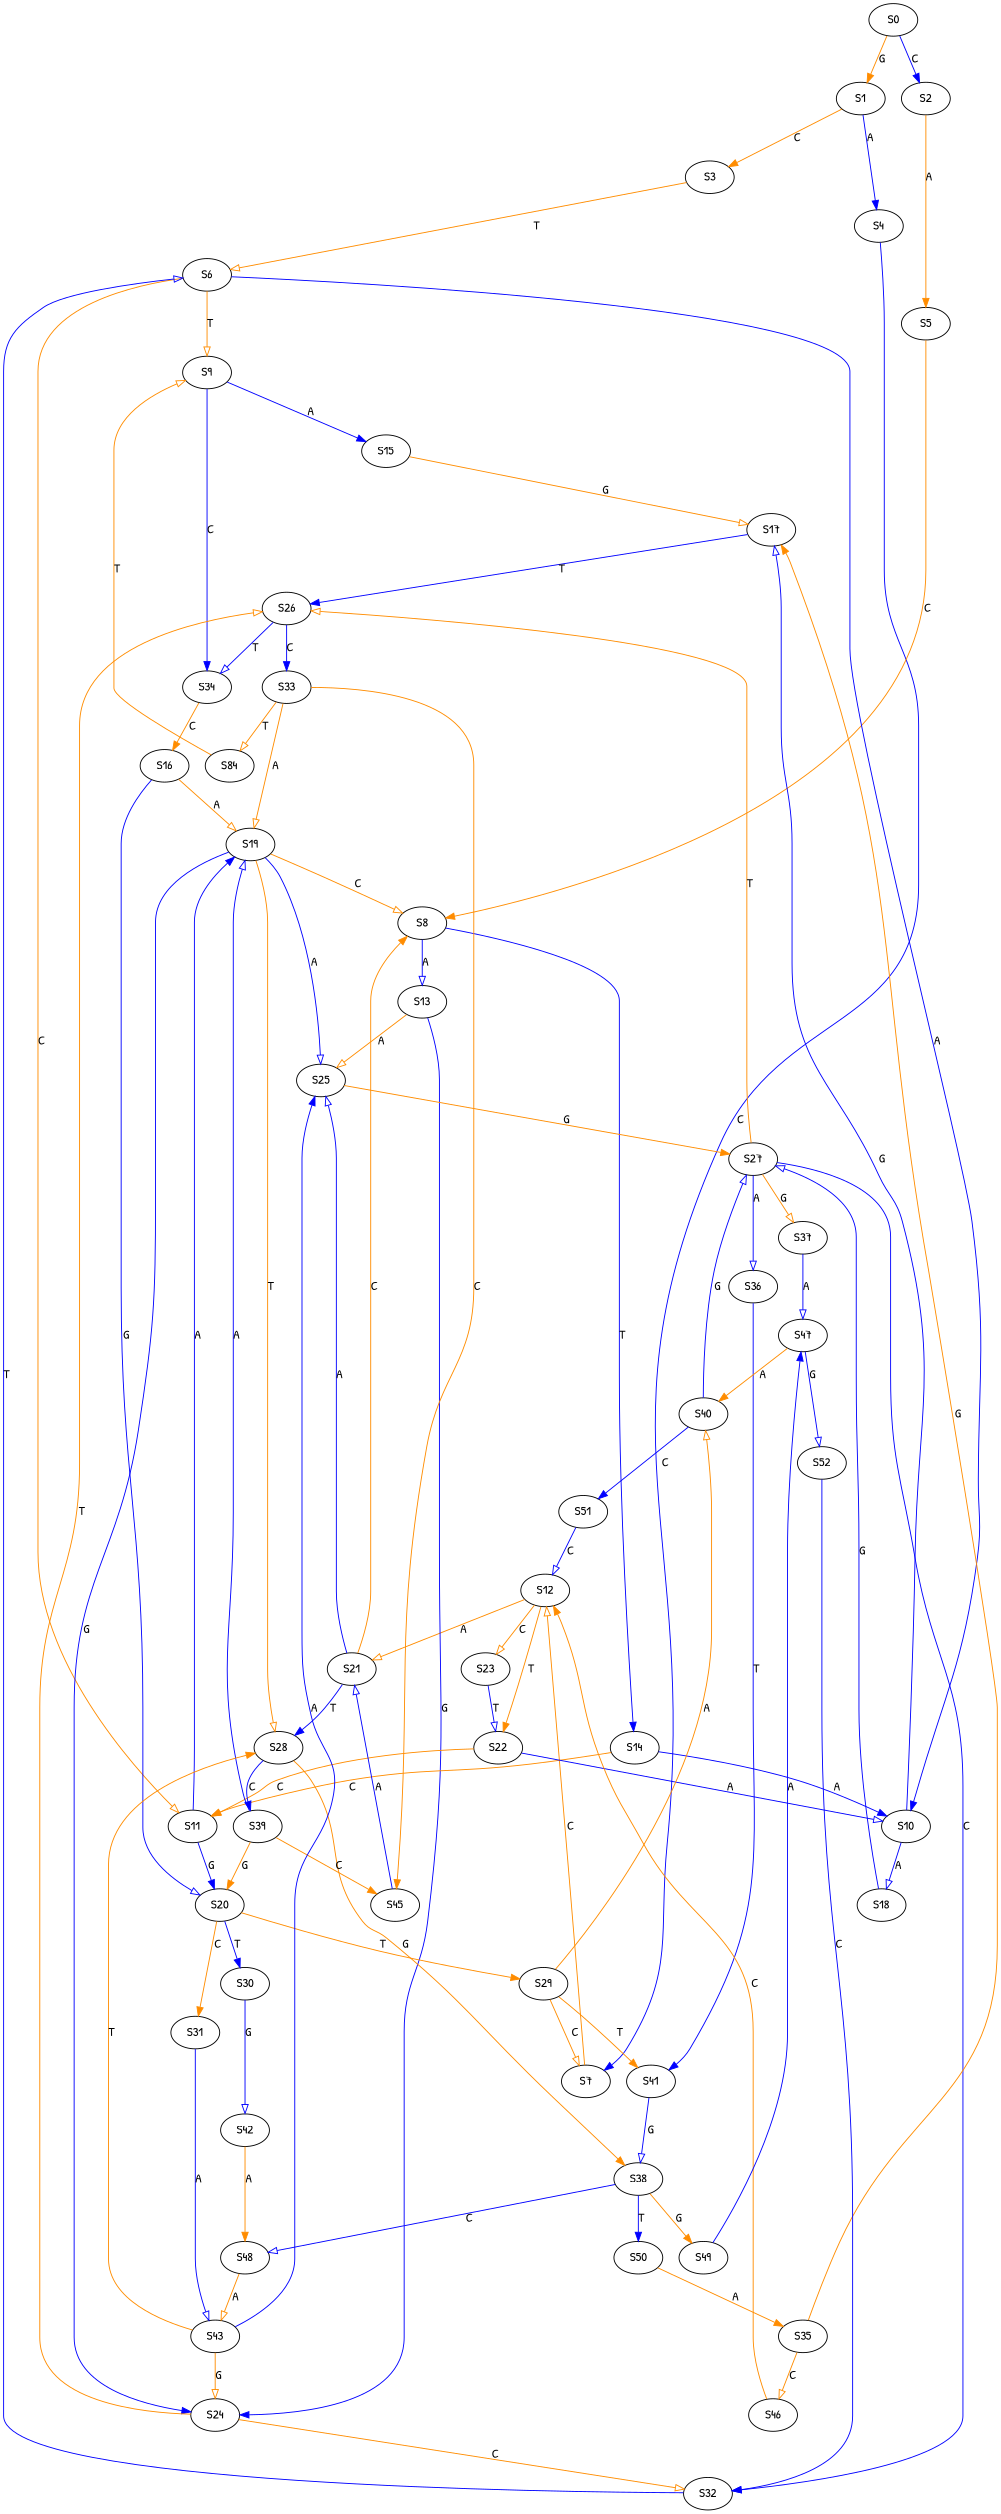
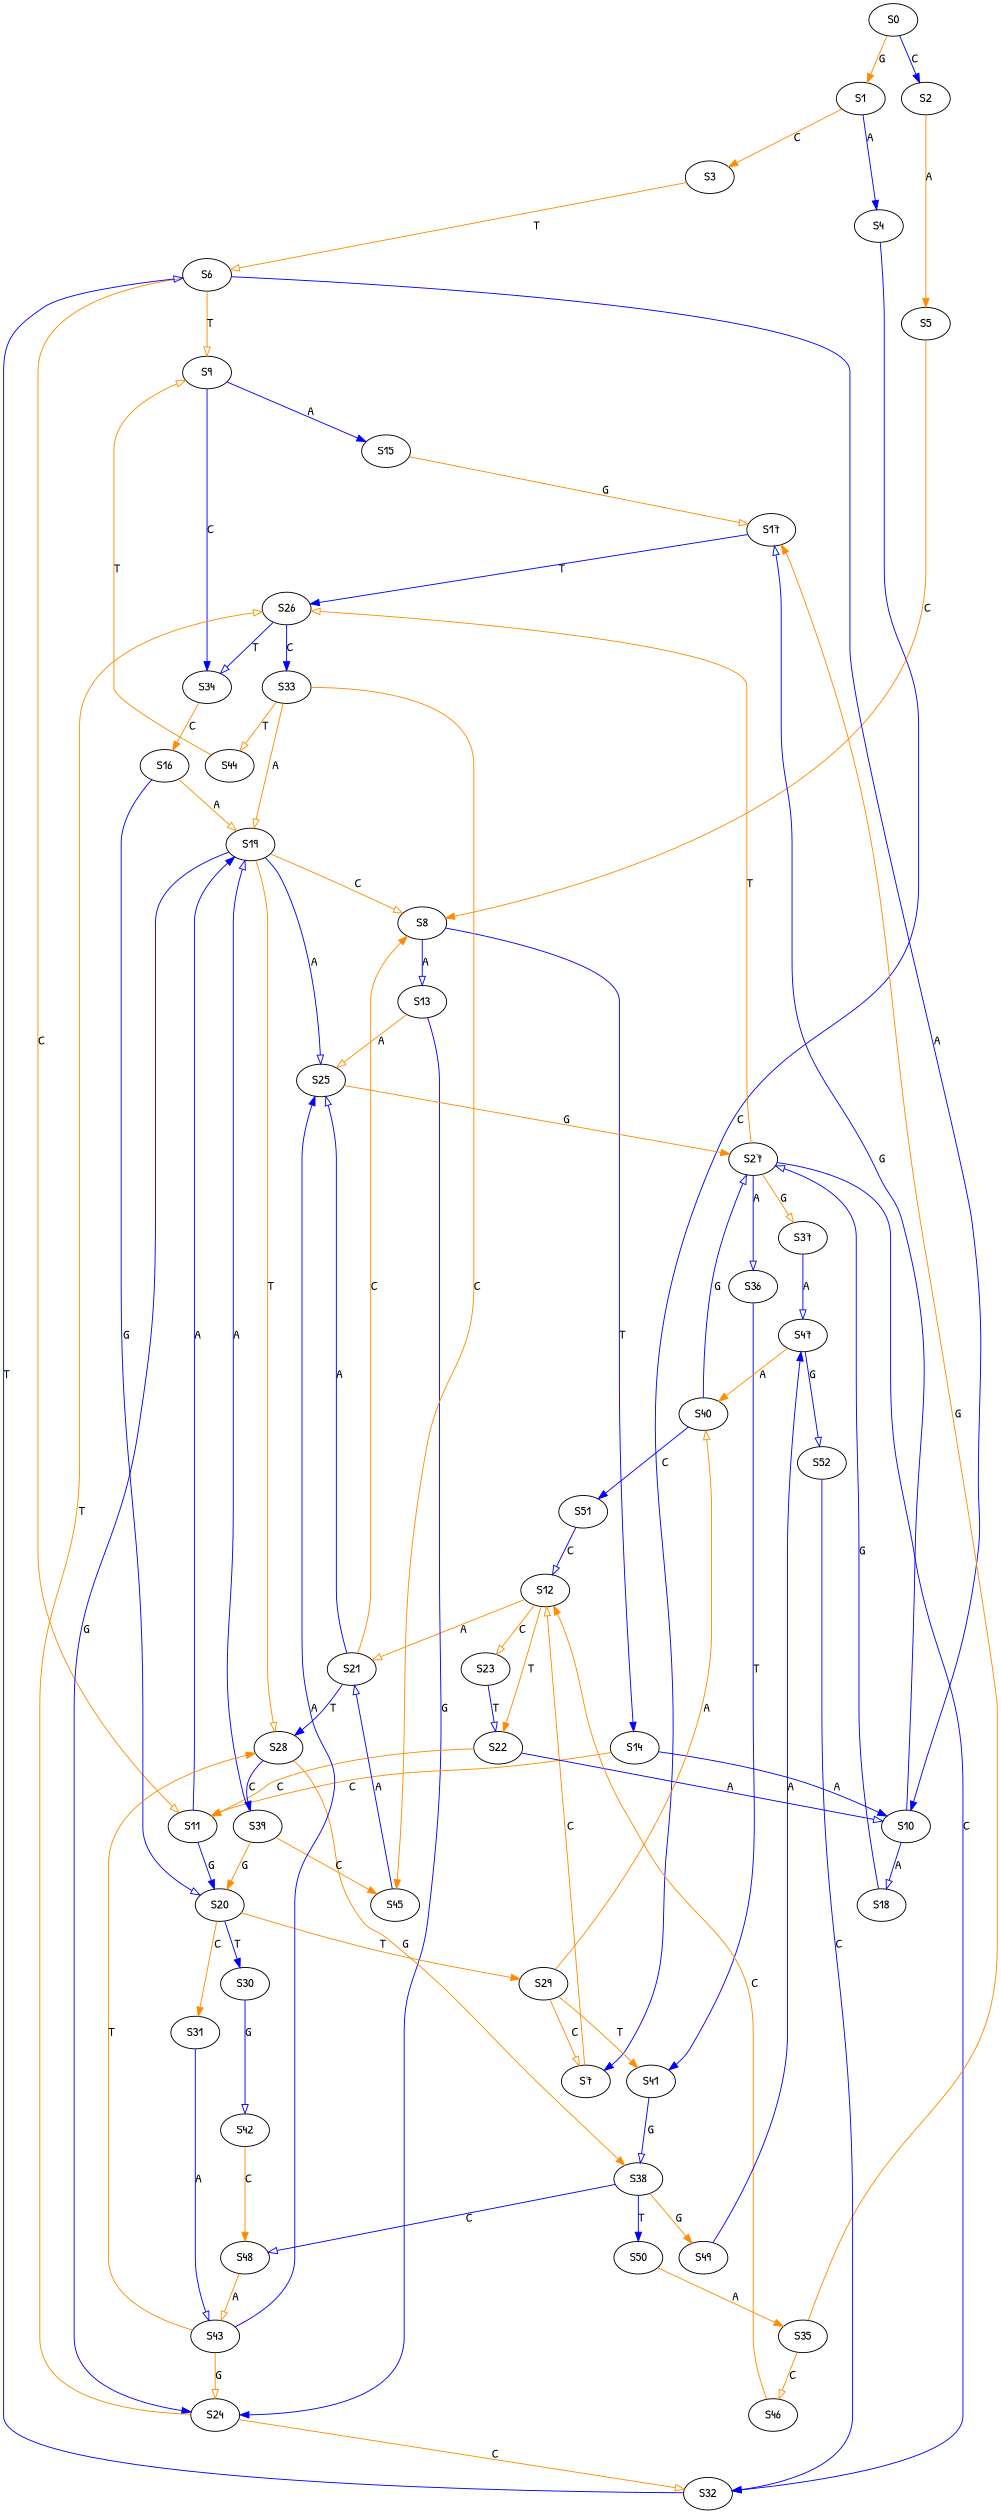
node "S84": label "S84" -> "S44"
edge "S42" -> "S48": label "A" -> "C"
